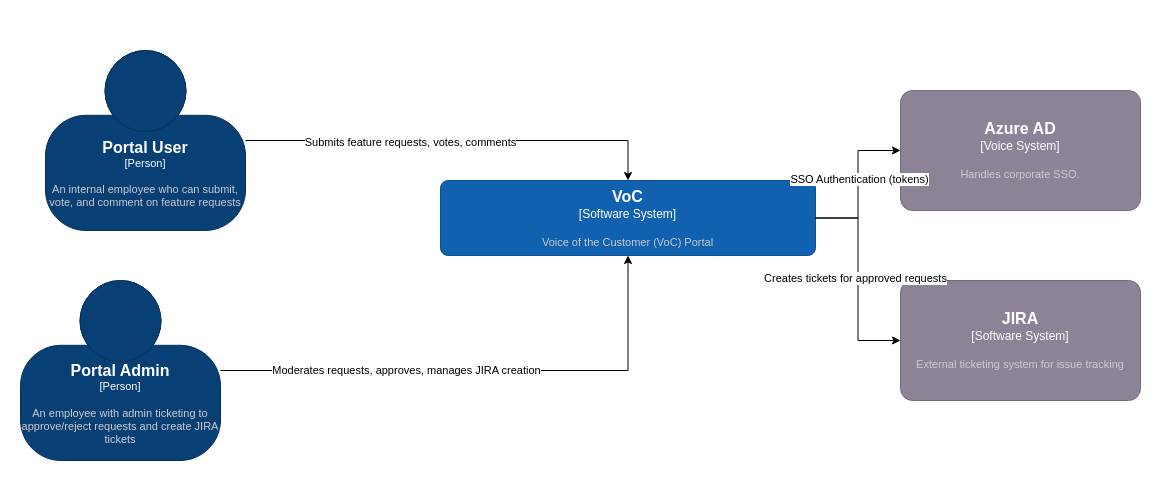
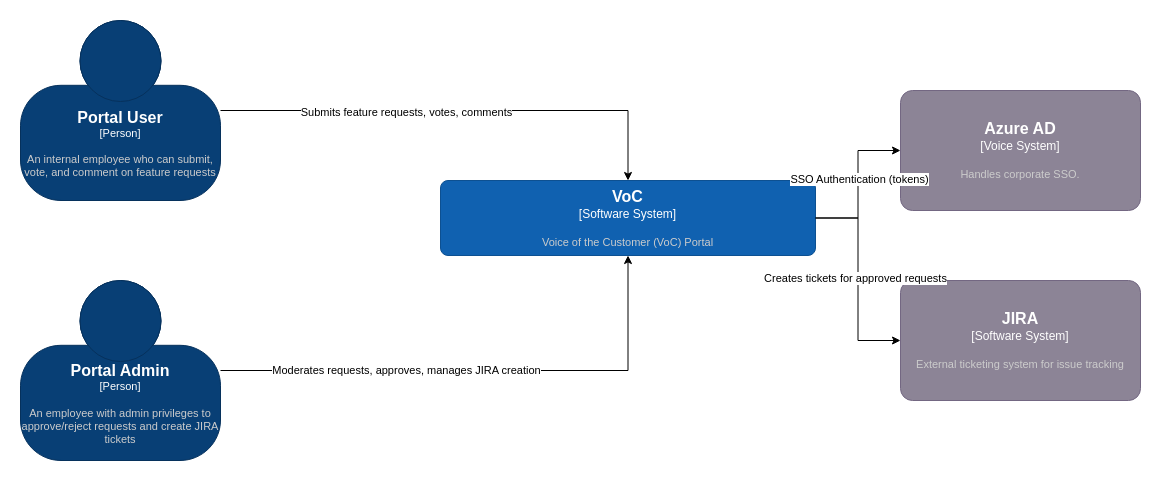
node "Portal User [Person] An internal employee who can submit, vote, and comment on feature requests": moved (146, 141) -> (121, 111)
node "Portal Admin [Person] An employee with admin ticketing to approve/reject requests and create JIRA tickets": label "Portal Admin [Person] An employee with admin ticketing to approve/reject requests and create JIRA tickets" -> "Portal Admin [Person] An employee with admin privileges to approve/reject requests and create JIRA tickets"
